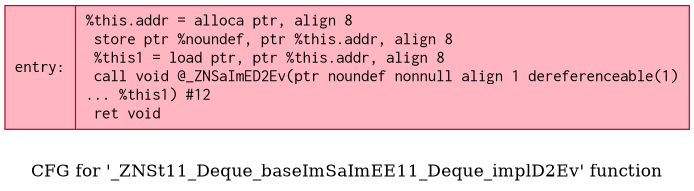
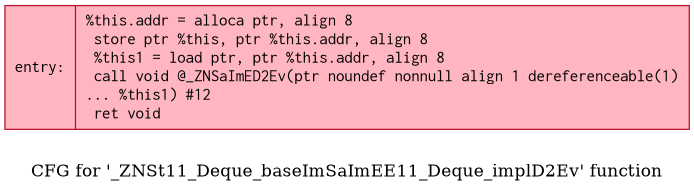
node "entry:": text "store ptr %noundef, ptr %this.addr, align 8" -> "store ptr %this, ptr %this.addr, align 8"
